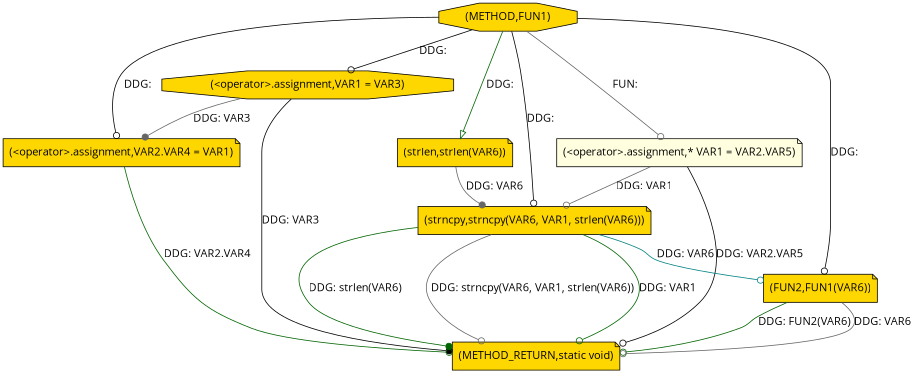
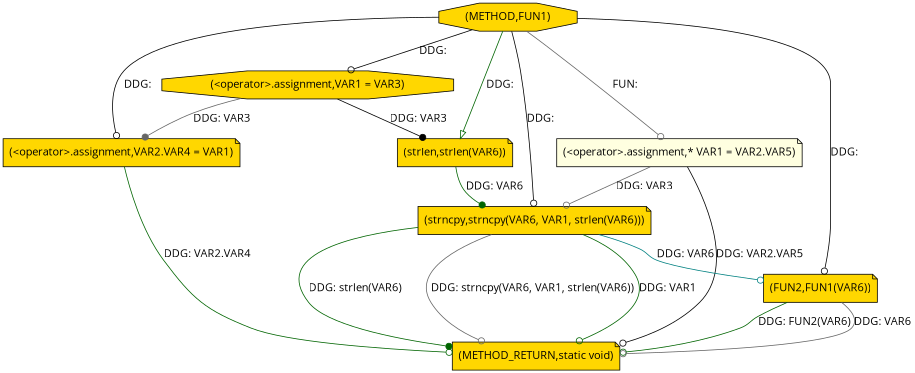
edge "(<operator>.assignment,* VAR1 = VAR2.VAR5)" -> "(strncpy,strncpy(VAR6, VAR1, strlen(VAR6)))": label "DDG: VAR1" -> "DDG: VAR3"
edge "(strlen,strlen(VAR6))" -> "(strncpy,strncpy(VAR6, VAR1, strlen(VAR6)))": color gray40 -> darkgreen
edge "(<operator>.assignment,VAR1 = VAR3)" -> "(METHOD_RETURN,static void)": now "(<operator>.assignment,VAR1 = VAR3)" -> "(strlen,strlen(VAR6))"
